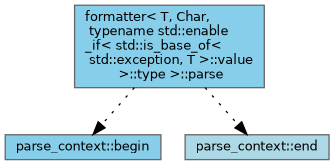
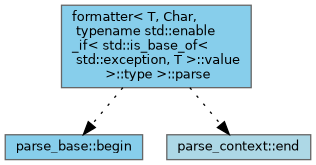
node "parse_context::begin": label "parse_context::begin" -> "parse_base::begin"
